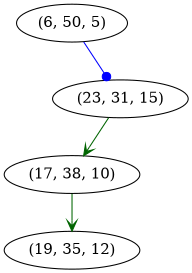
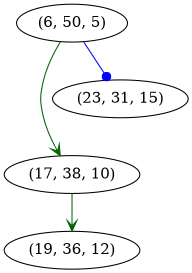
edge "(23, 31, 15)" -> "(17, 38, 10)": now "(6, 50, 5)" -> "(17, 38, 10)"
node "(19, 35, 12)": label "(19, 35, 12)" -> "(19, 36, 12)"
